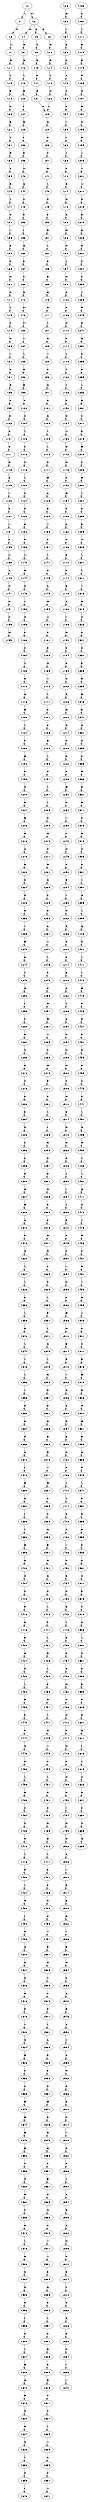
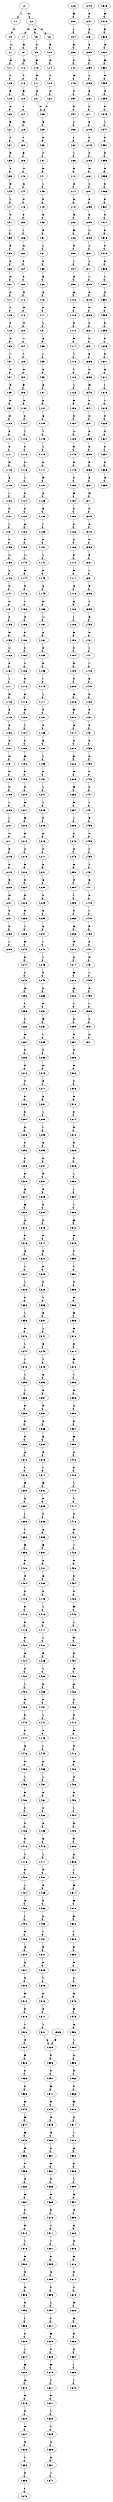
edge "S239" -> "S243": removed, label "R"
edge "S159" -> "S163": added, label "W"
edge "S511" -> "S515": removed, label "F"
edge "S521" -> "S525": now "S521" -> "S529"
